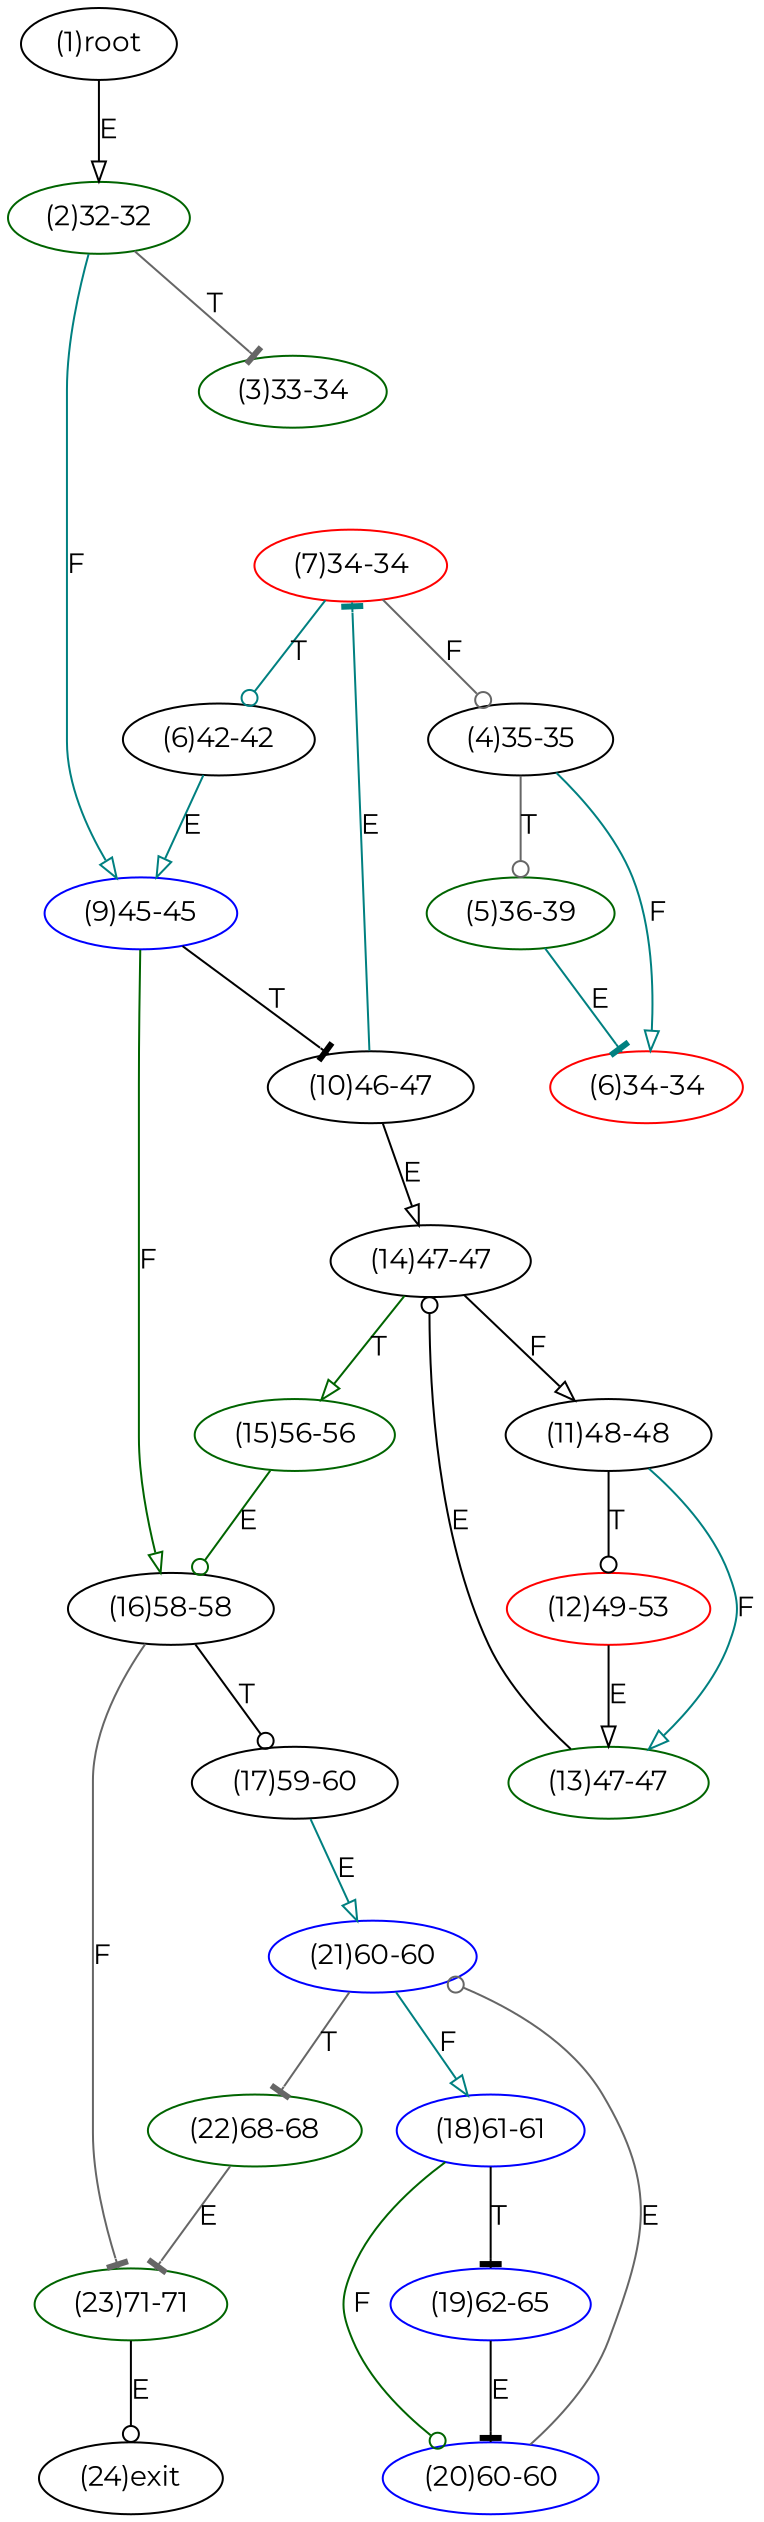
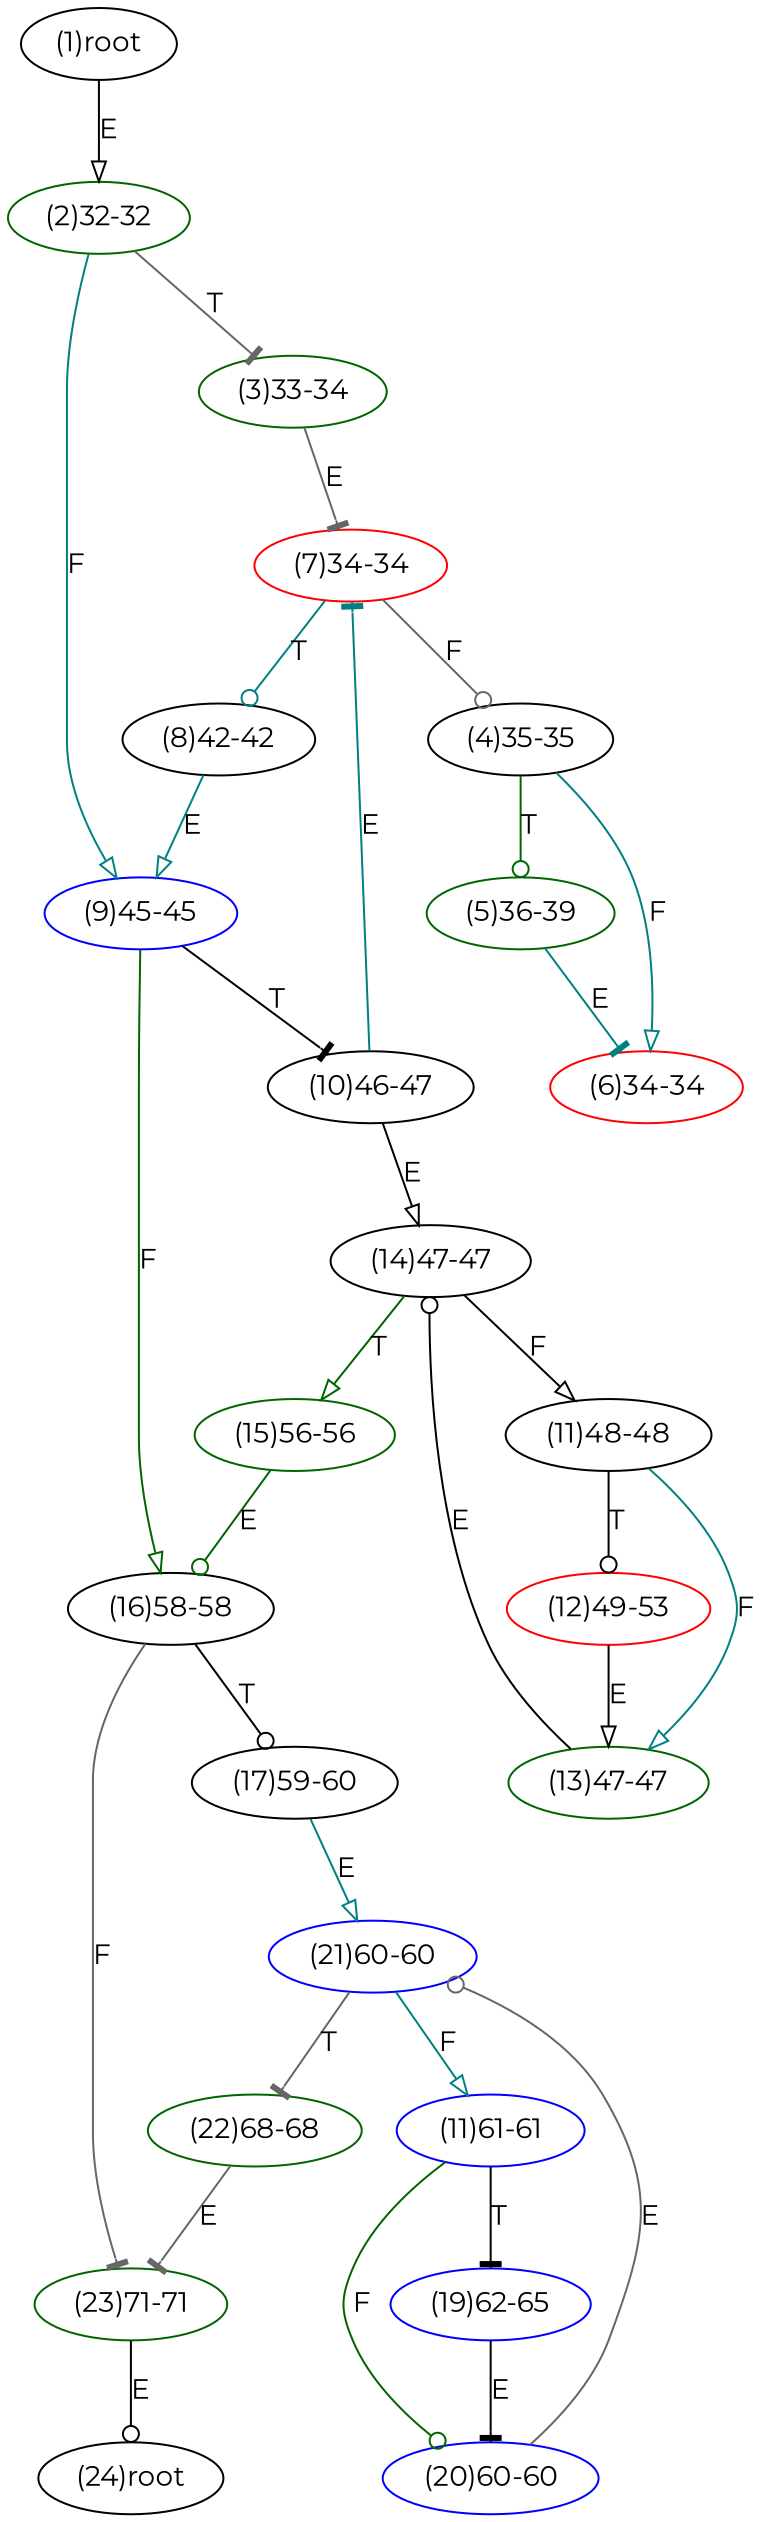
edge "(3)33-34" -> "(7)34-34": added, label "E"
node "(6)42-42": label "(6)42-42" -> "(8)42-42"
edge "(4)35-35" -> "(5)36-39": color gray40 -> darkgreen
node "(18)61-61": label "(18)61-61" -> "(11)61-61"
node "(24)exit": label "(24)exit" -> "(24)root"
